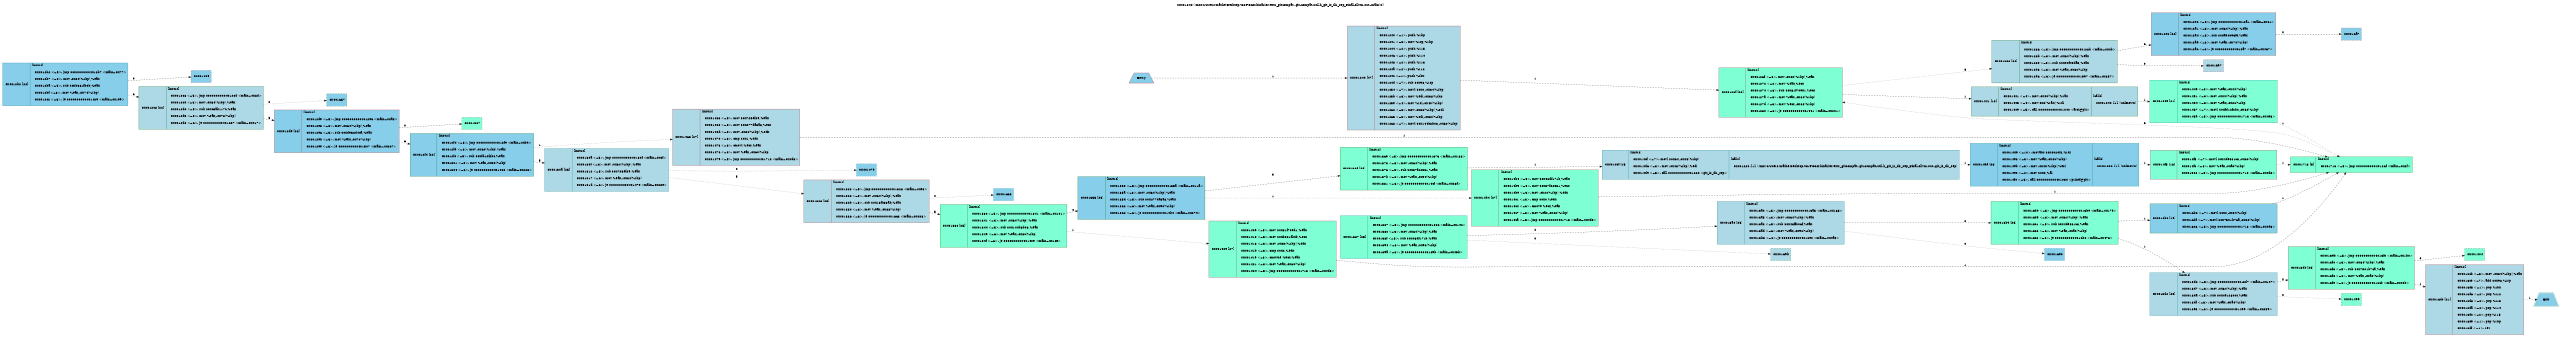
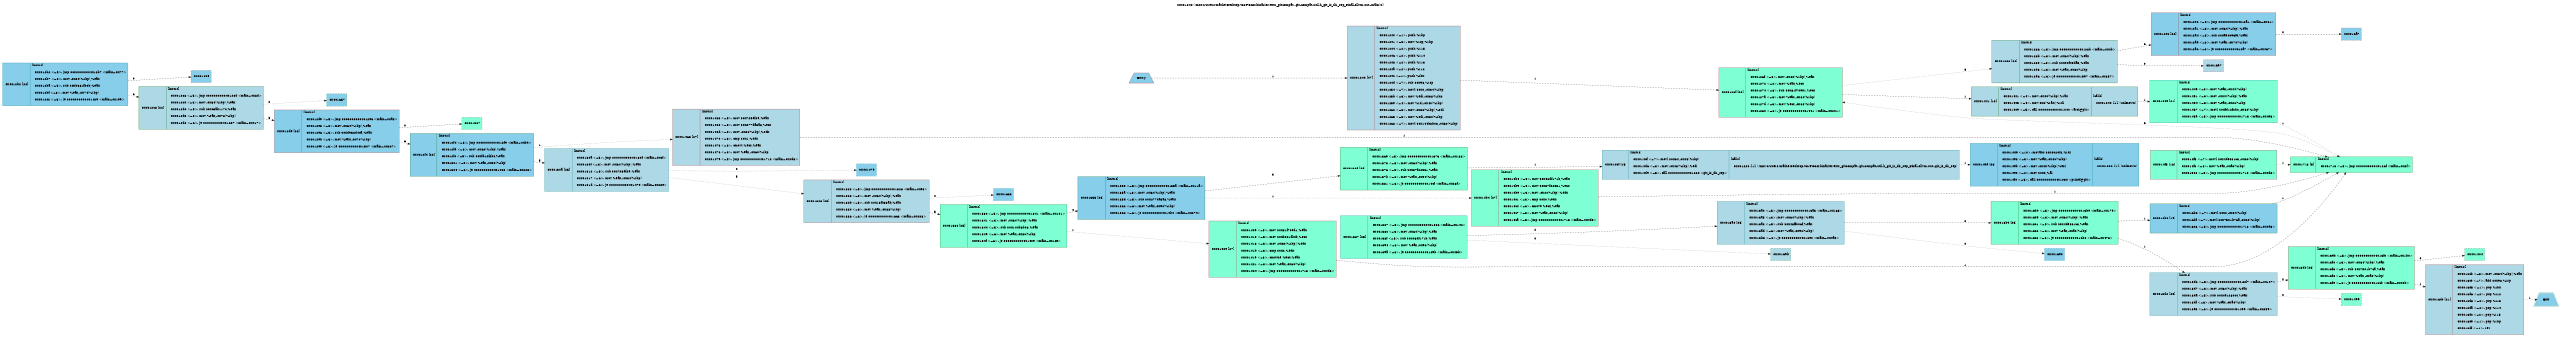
edge "0x4014de [23]" -> "0x4014f5 [18]": removed, label "1"
